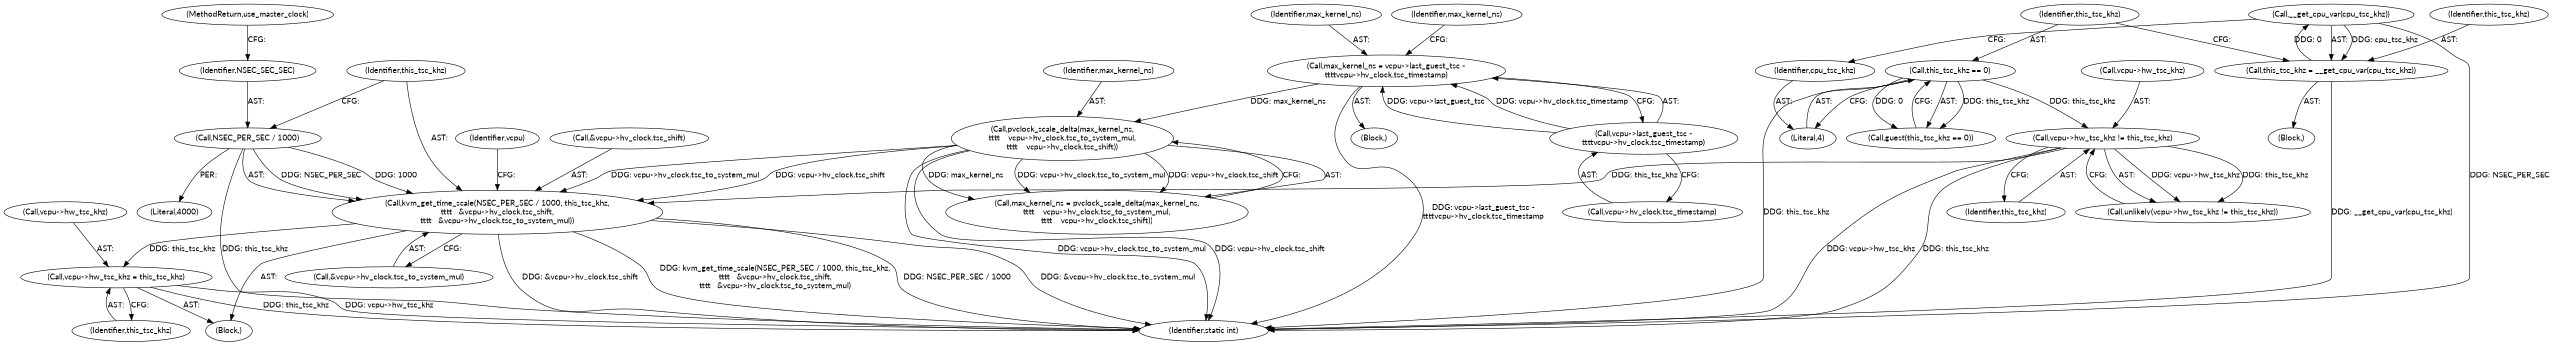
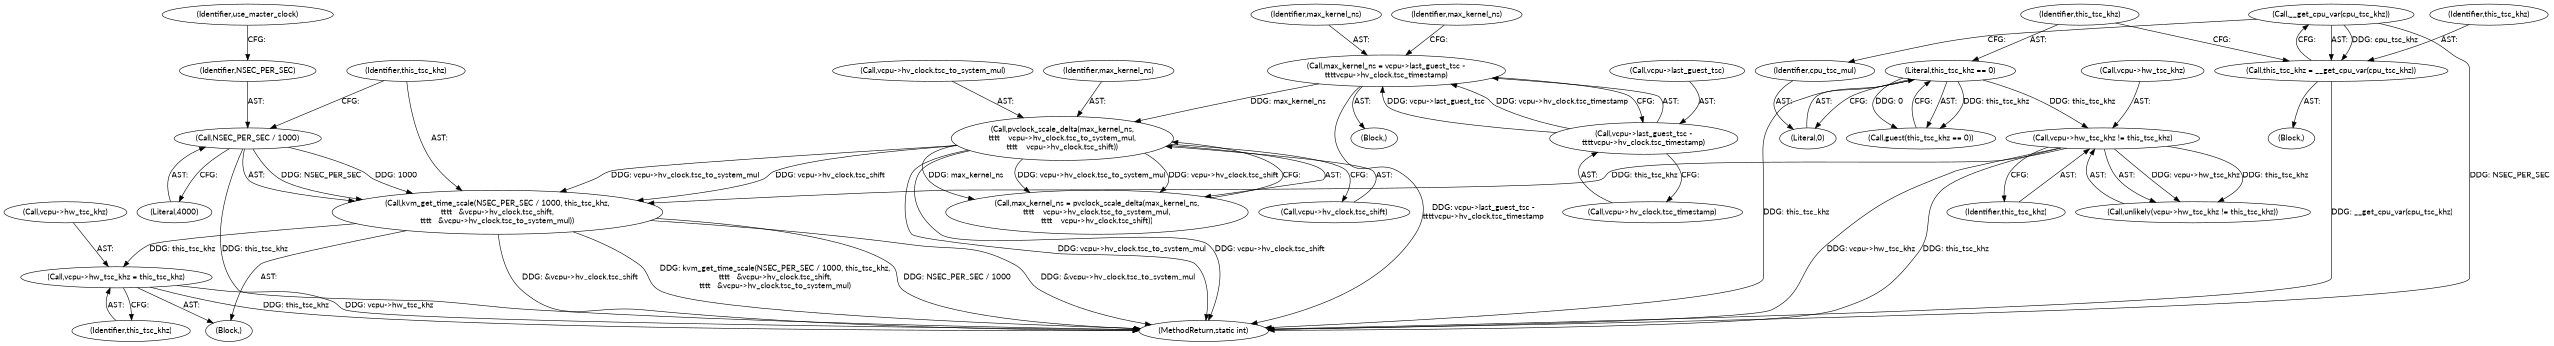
node "(MethodReturn,use_master_clock)": label "(MethodReturn,use_master_clock)" -> "(Identifier,use_master_clock)"
edge "(Call,this_tsc_khz = __get_cpu_var(cpu_tsc_khz))" -> "(Call,__get_cpu_var(cpu_tsc_khz))": label "DDG: 0" -> "CFG: "
node "(Identifier,NSEC_SEC_SEC)": label "(Identifier,NSEC_SEC_SEC)" -> "(Identifier,NSEC_PER_SEC)"
node "(Call,vcpu->hv_clock.tsc_to_system_mul)": added
node "(Call,vcpu->last_guest_tsc)": added
node "(Identifier,cpu_tsc_khz)": label "(Identifier,cpu_tsc_khz)" -> "(Identifier,cpu_tsc_mul)"
node "(Call,this_tsc_khz == 0)": label "(Call,this_tsc_khz == 0)" -> "(Literal,this_tsc_khz == 0)"
node "(Identifier,vcpu)": removed
node "(Call,&vcpu->hv_clock.tsc_shift)": removed
node "(Literal,4)": label "(Literal,4)" -> "(Literal,0)"
edge "(Literal,4000)" -> "(Call,NSEC_PER_SEC / 1000)": added, label "AST:"
edge "(Call,NSEC_PER_SEC / 1000)" -> "(Literal,4000)": label "PER: " -> "CFG: "
edge "(Call,unlikely(vcpu->hw_tsc_khz != this_tsc_khz))" -> "(Call,vcpu->hw_tsc_khz != this_tsc_khz)": label "CFG: " -> "AST: "
node "(Call,vcpu->hv_clock.tsc_shift)": added
node "(Call,&vcpu->hv_clock.tsc_to_system_mul)": removed
node "(Identifier,static int)": label "(Identifier,static int)" -> "(MethodReturn,static int)"
